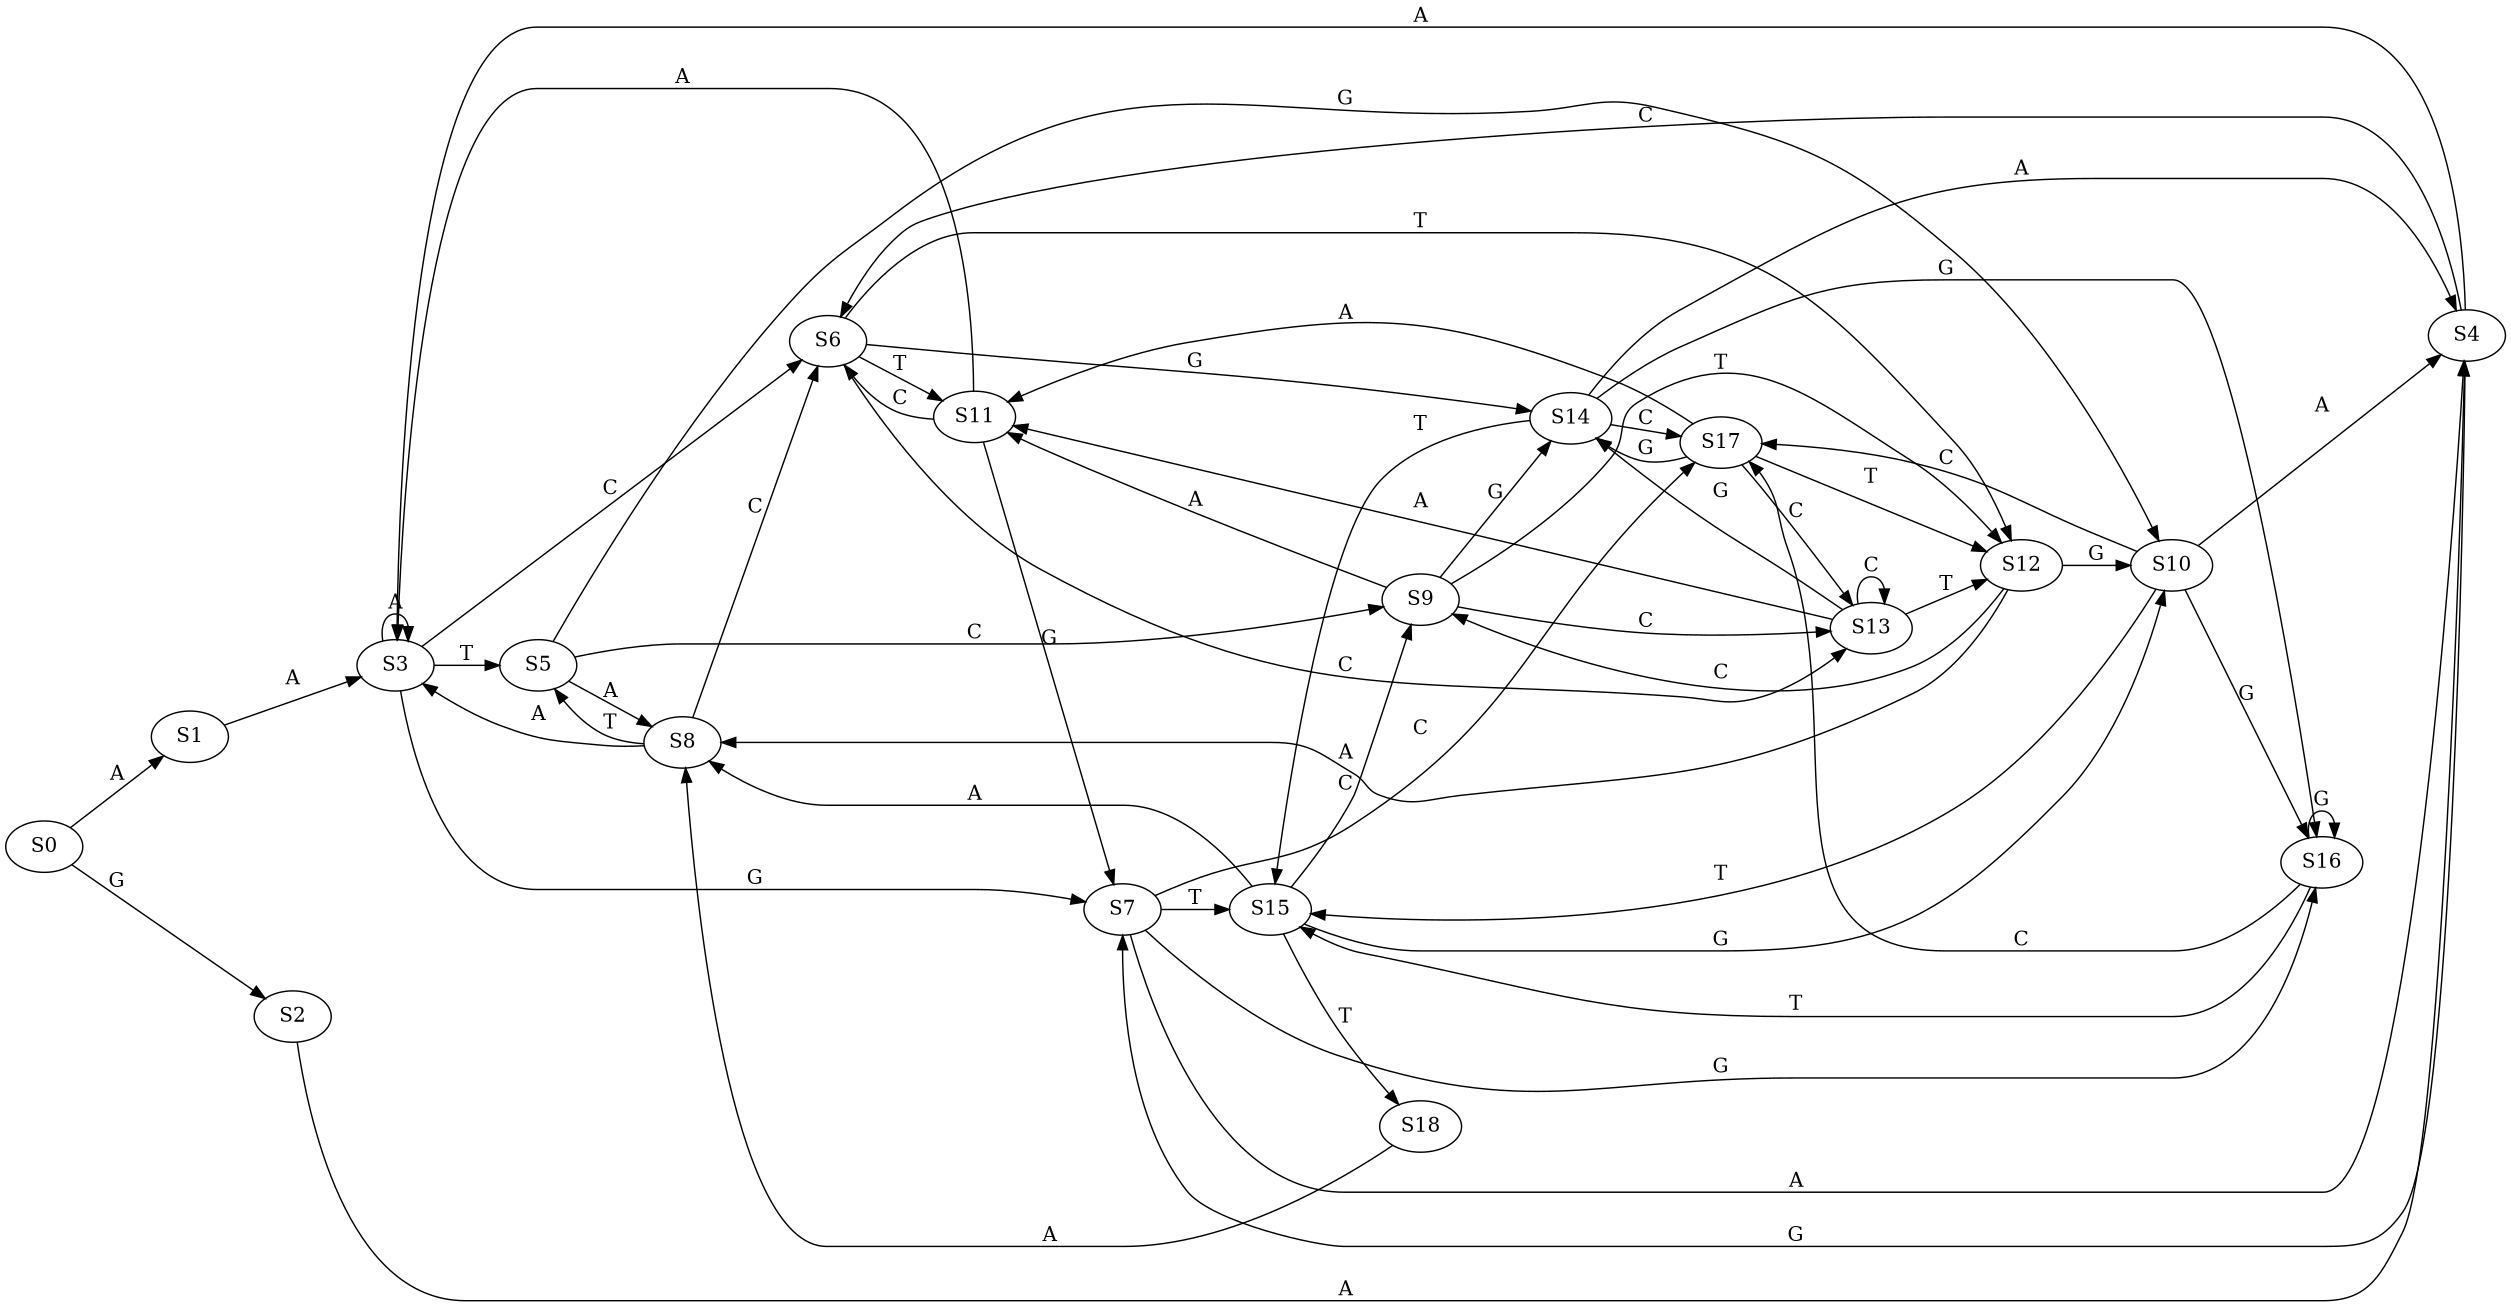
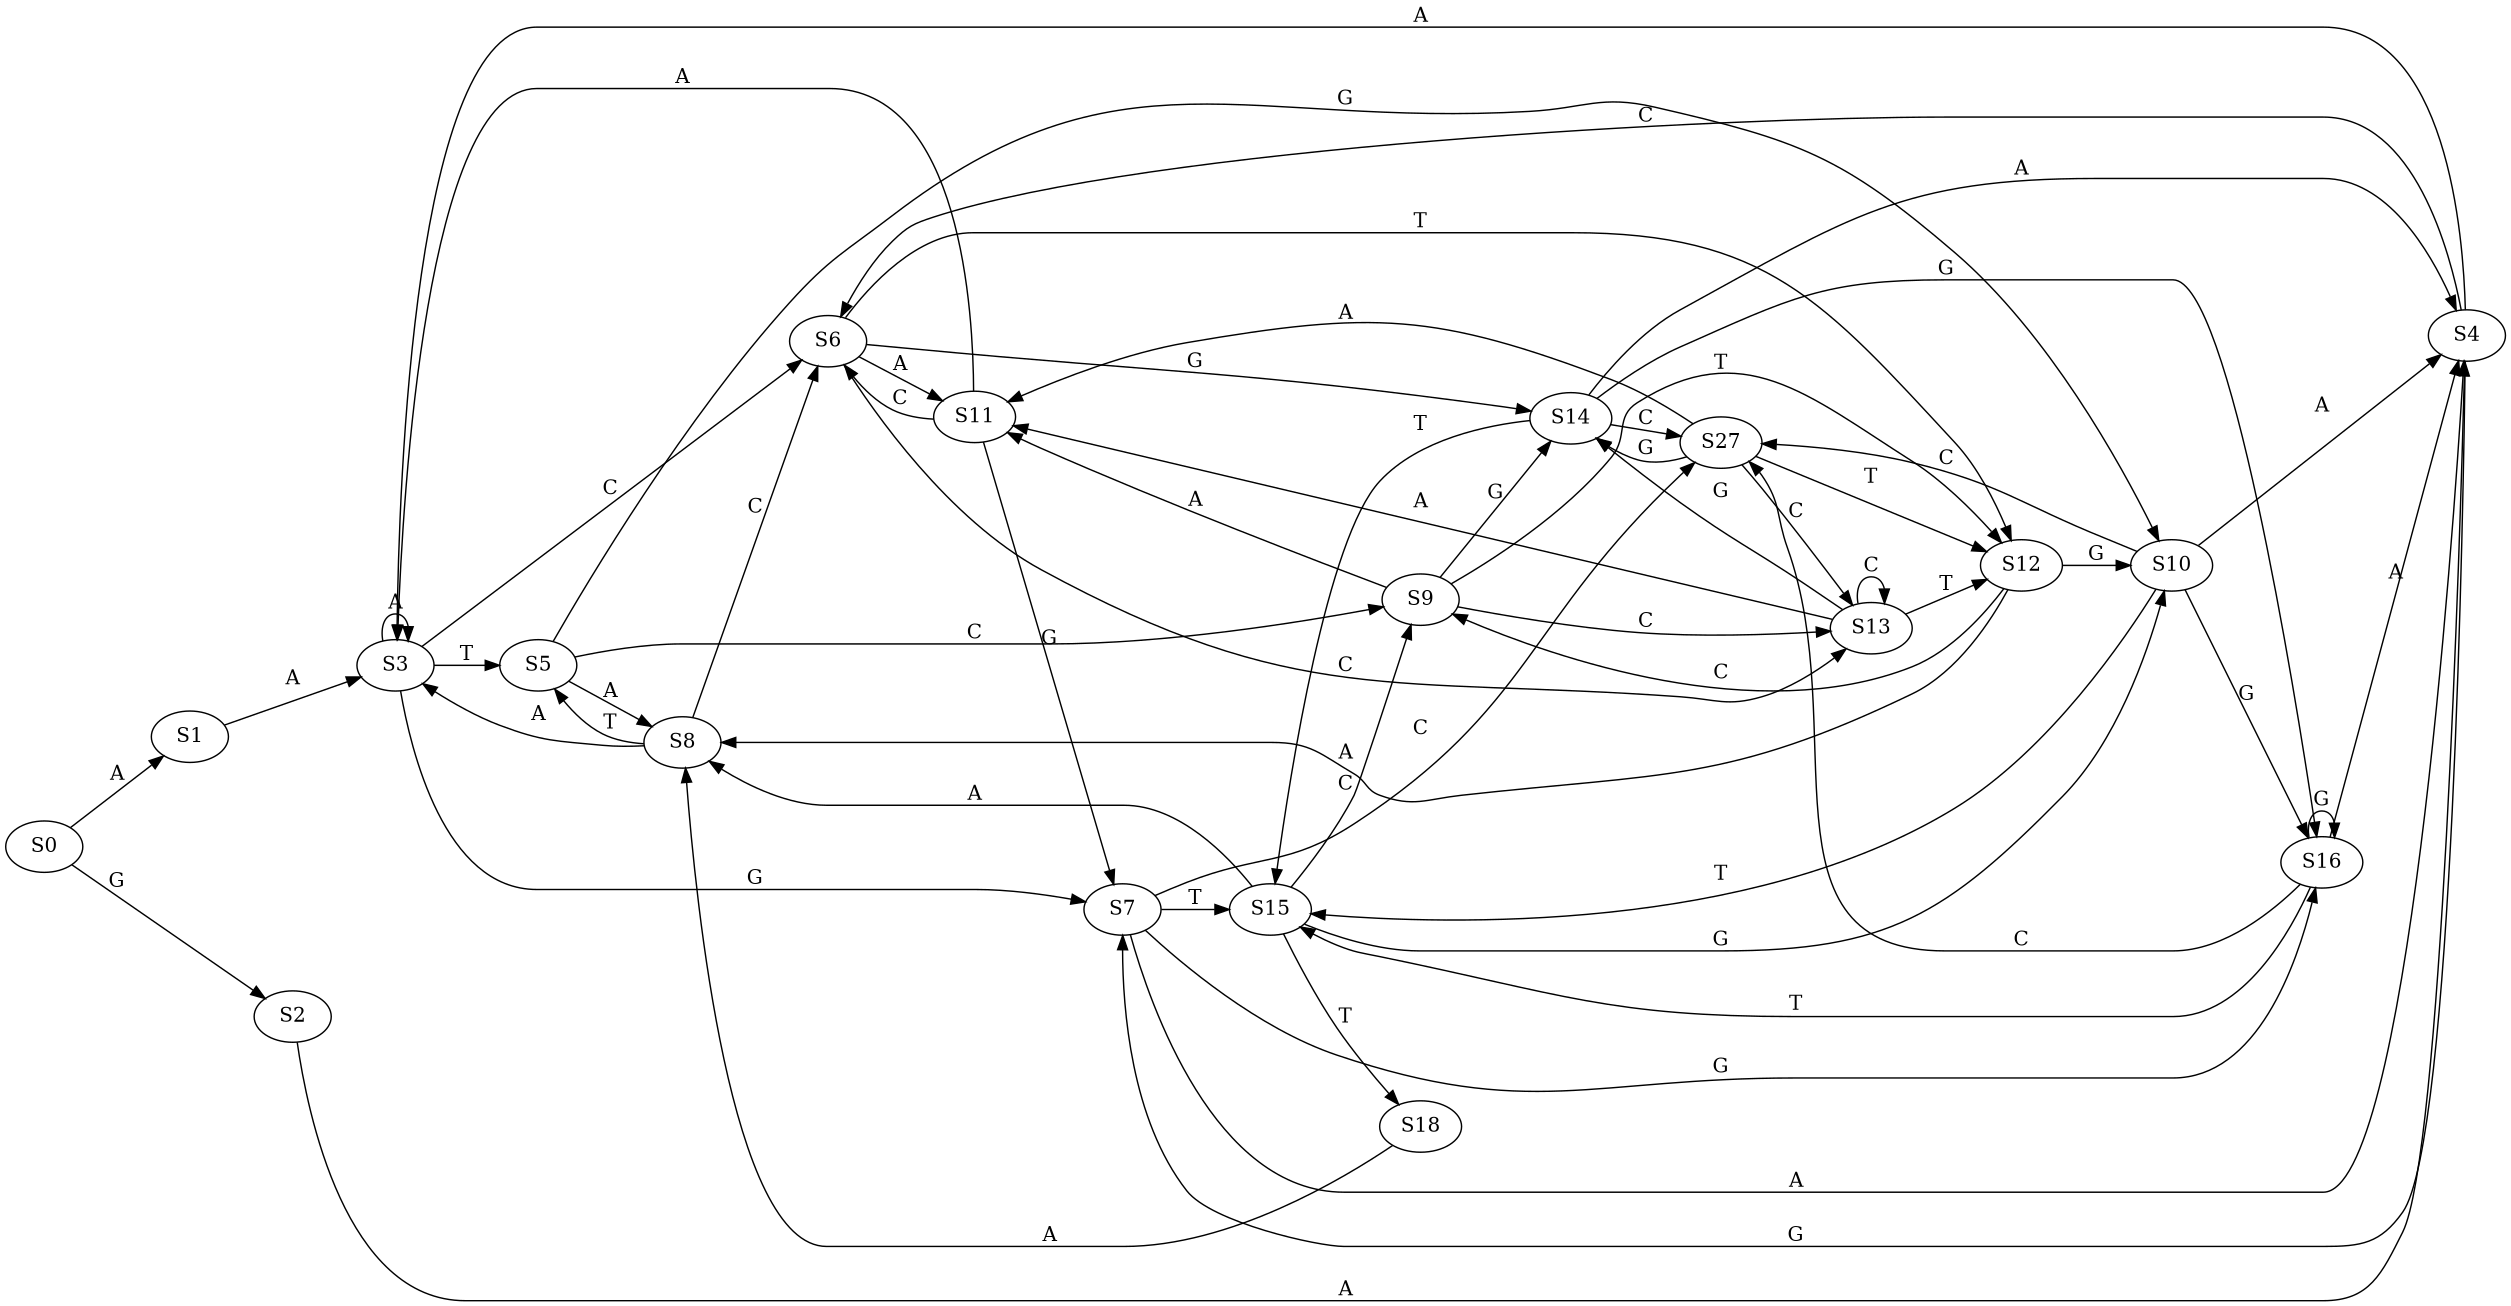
edge "S6" -> "S11": label "T" -> "A"
node "S17": label "S17" -> "S27"
edge "S16" -> "S4": added, label "A"
